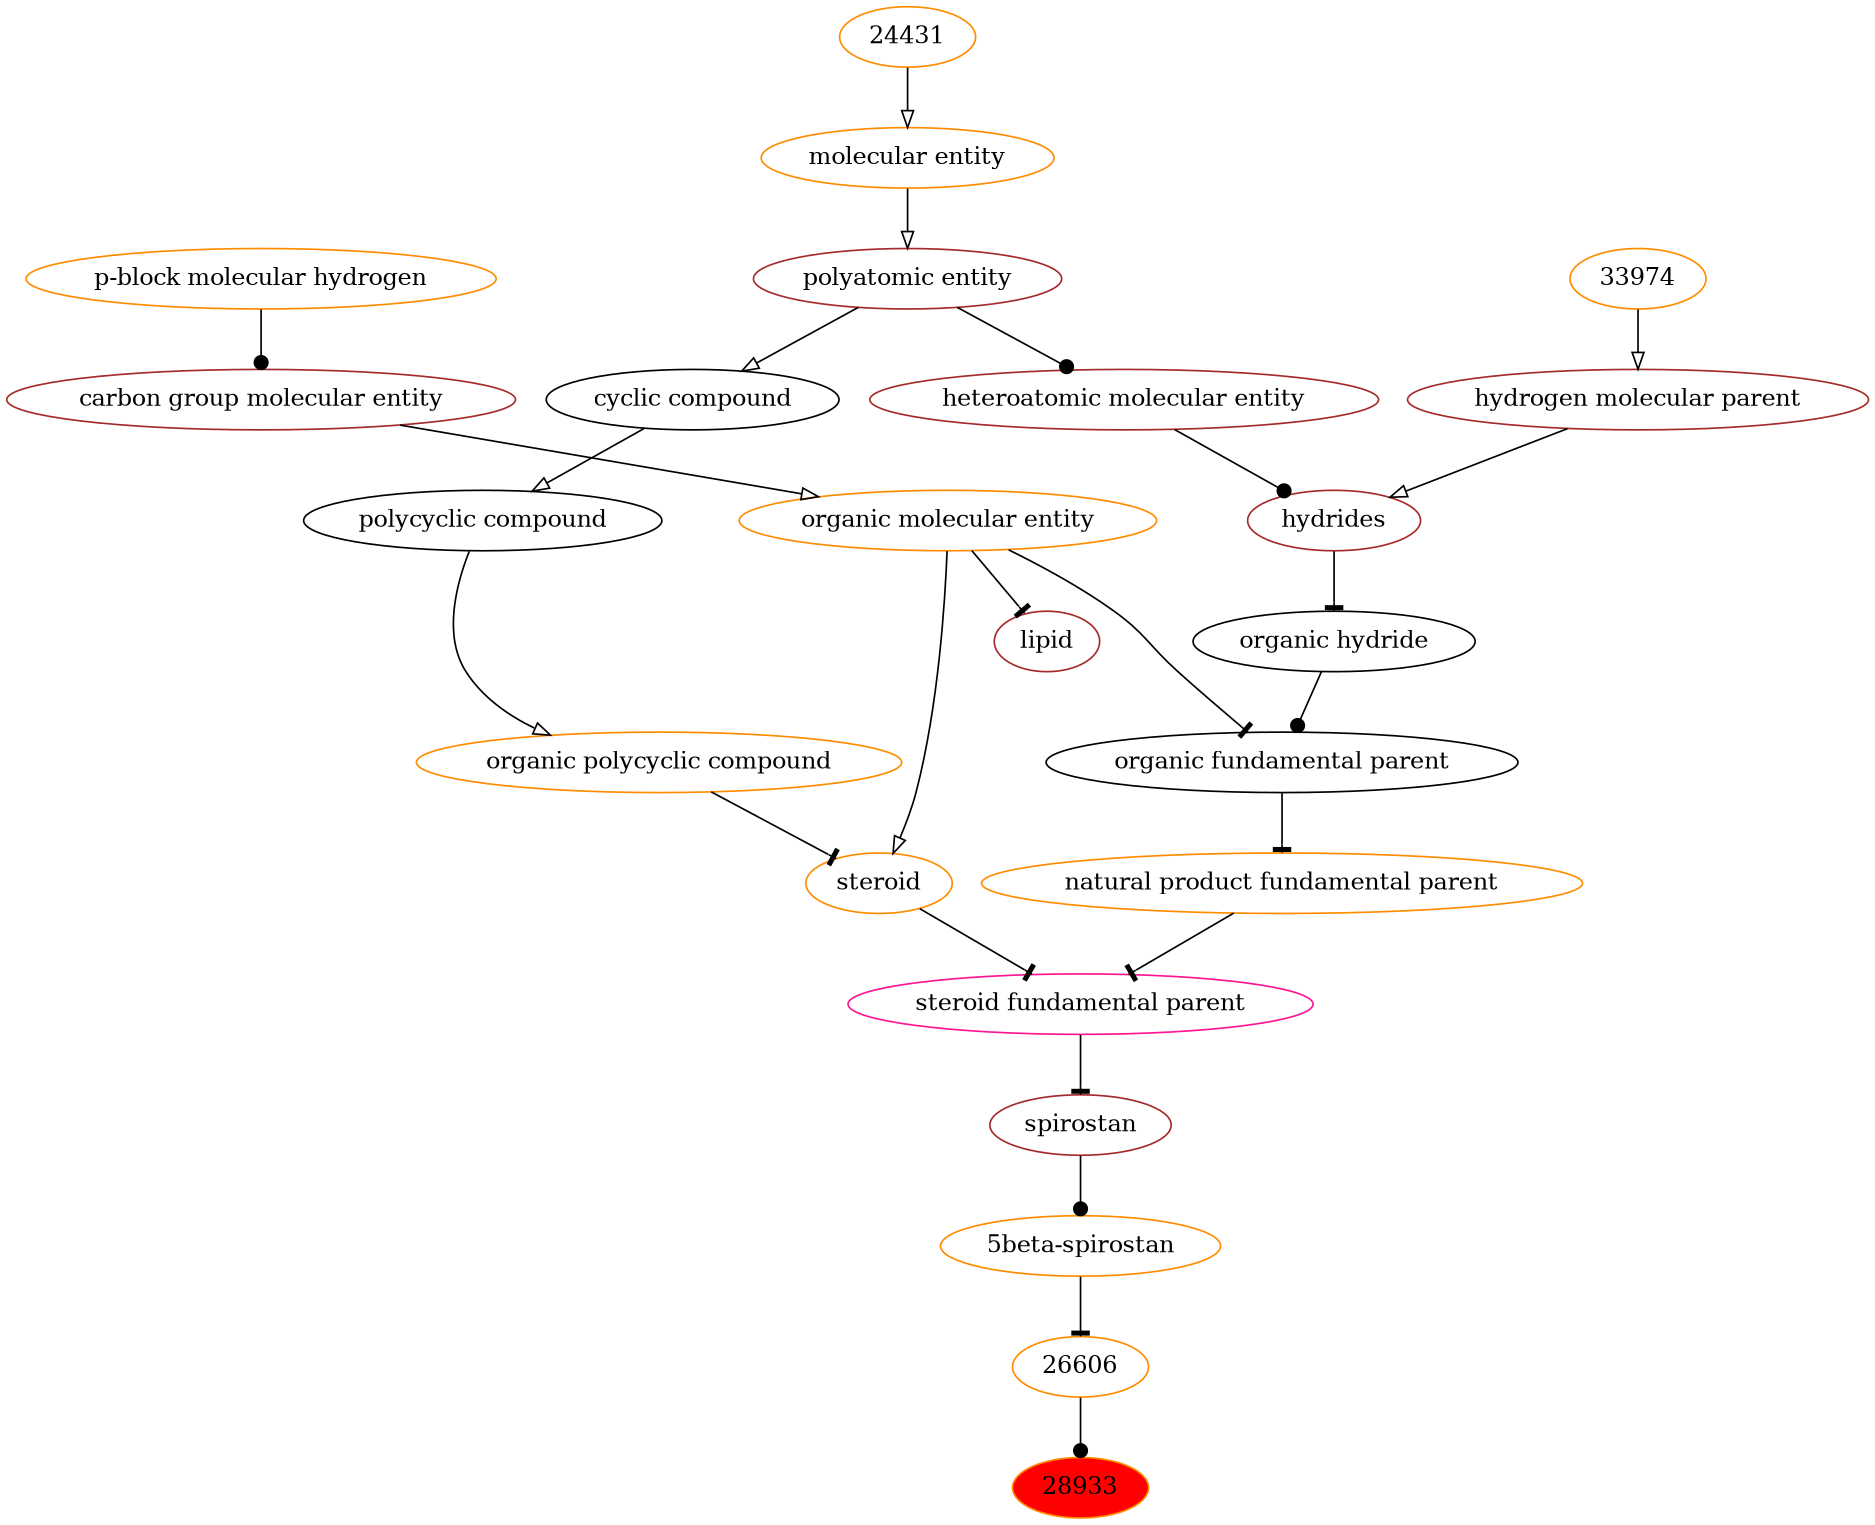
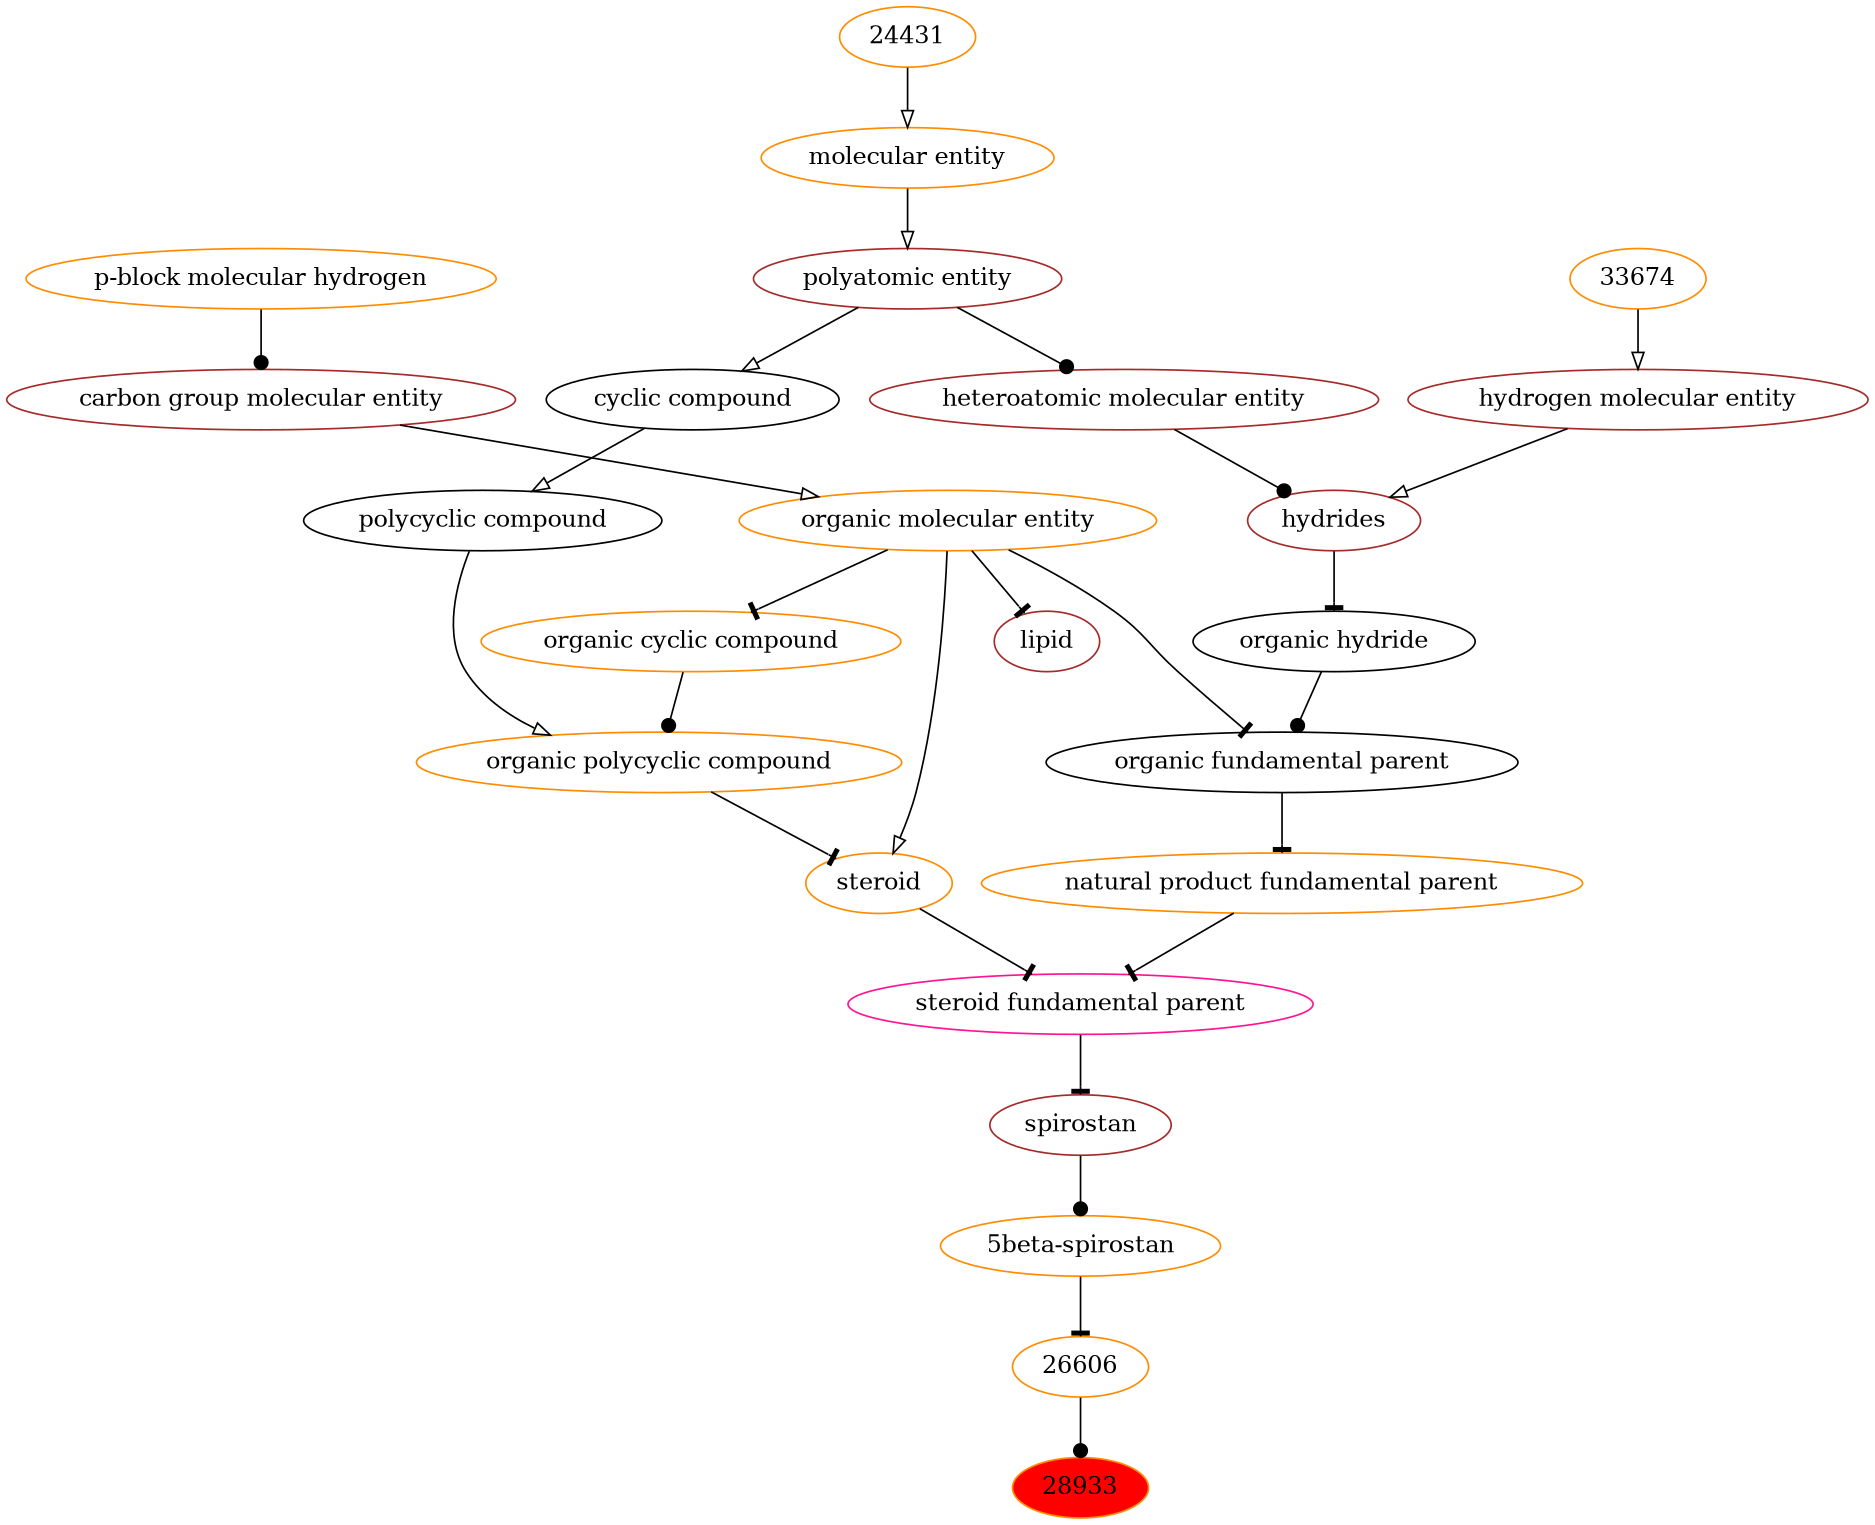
node "33974": label "33974" -> "33674"
node "hydrogen molecular parent": label "hydrogen molecular parent" -> "hydrogen molecular entity"
node "organic cyclic compound": added
